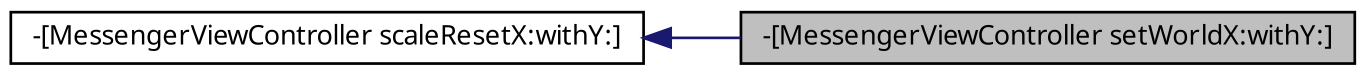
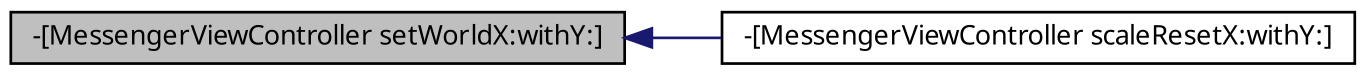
edge "-[MessengerViewController setWorldX:withY:]" -> "-[MessengerViewController scaleResetX:withY:]": reversed
